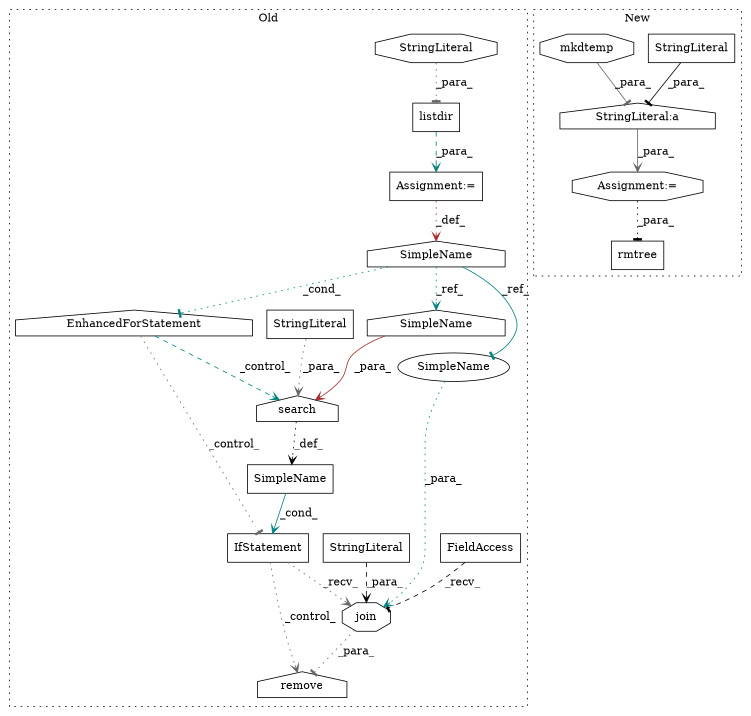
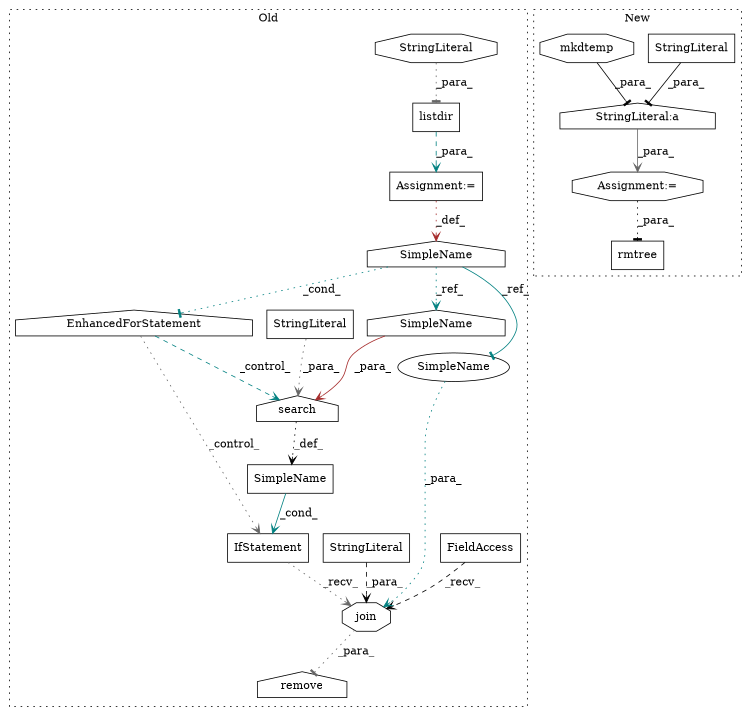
edge "mkdtemp" -> "StringLiteral:a": color gray40 -> black
edge "EnhancedForStatement" -> "IfStatement": arrowhead tee -> vee
edge "FieldAccess" -> "join": arrowhead tee -> vee
edge "IfStatement" -> "remove": removed, label "_control_"
